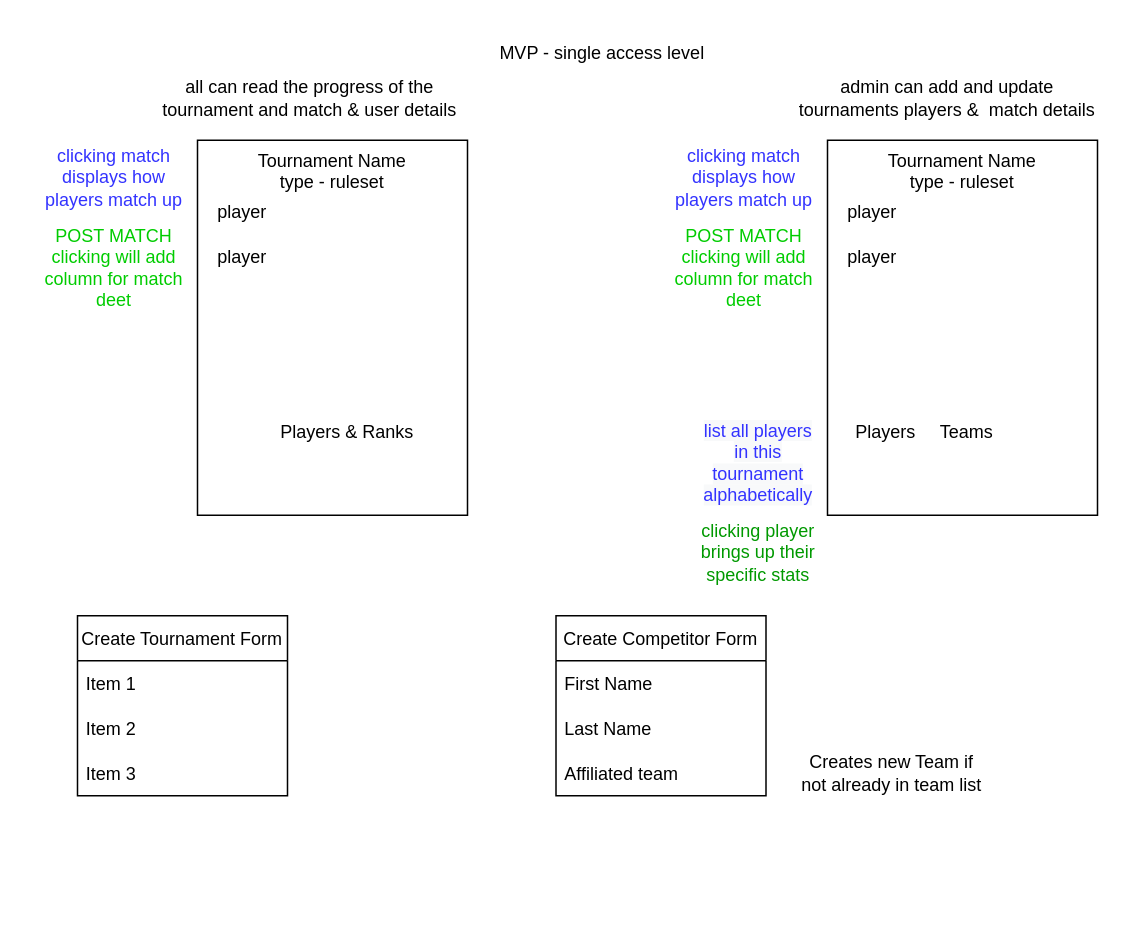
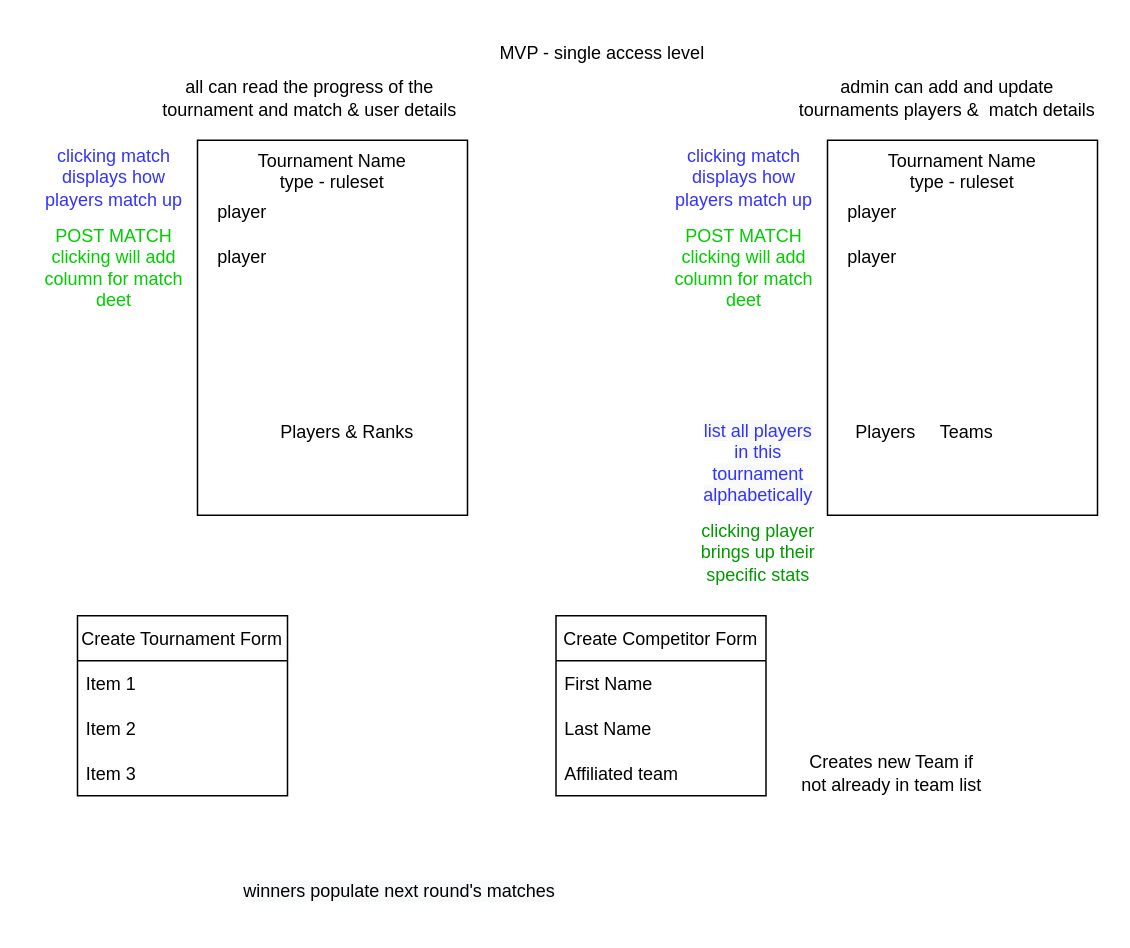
node "winners populate next round's matches": added
